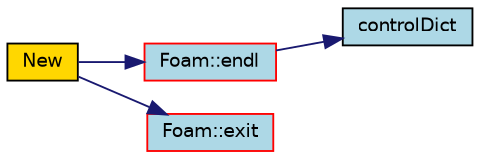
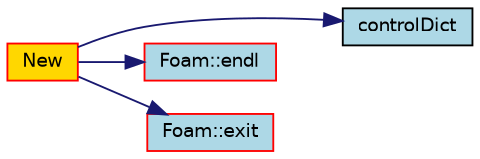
edge "Foam::endl" -> "controlDict": now "New" -> "controlDict"
node "New": color black -> red
